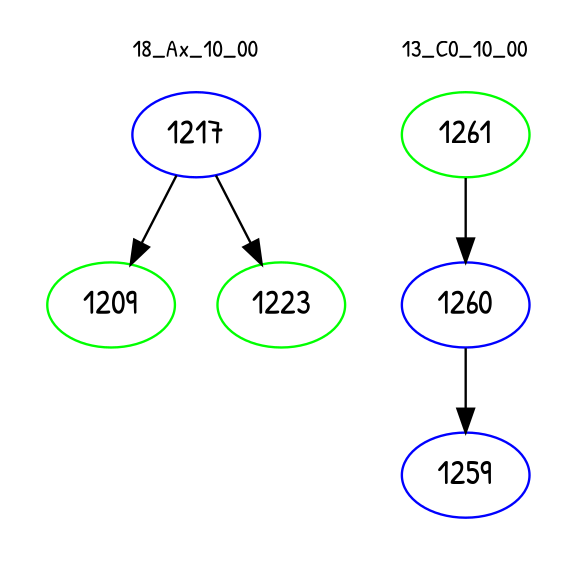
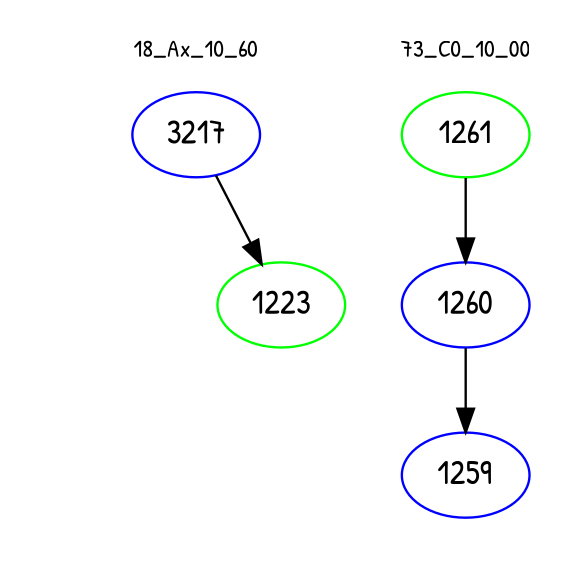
cluster "18_Ax_10_00": label "18_Ax_10_00" -> "18_Ax_10_60"
cluster "13_C0_10_00": label "13_C0_10_00" -> "73_C0_10_00"
node "1217": label "1217" -> "3217"
node "1209": removed
